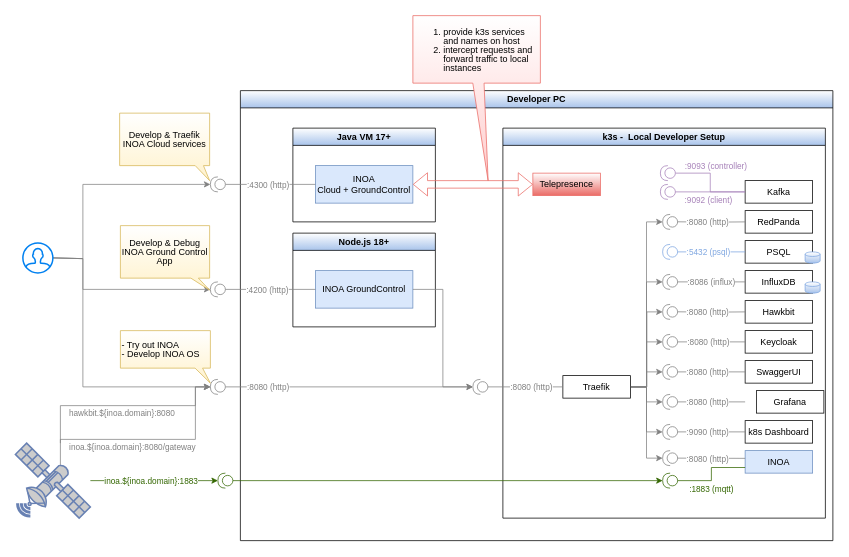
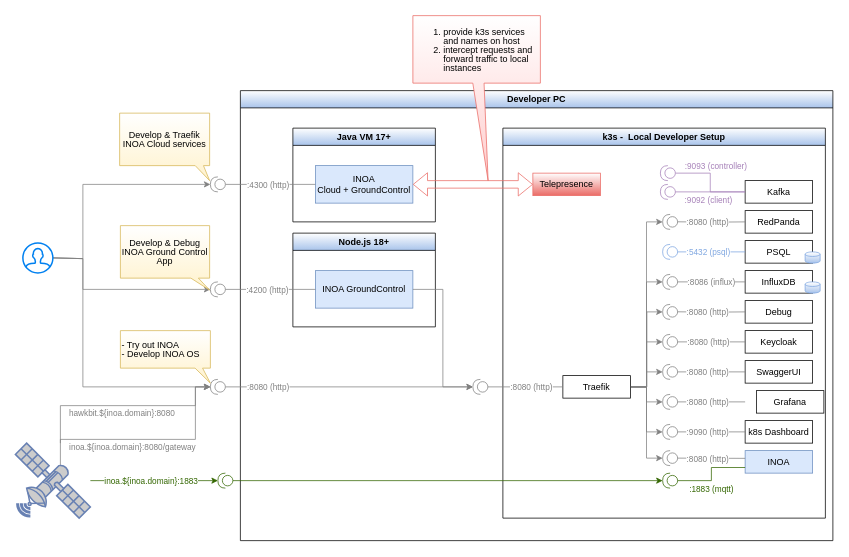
node "Hawkbit": label "Hawkbit" -> "Debug"
